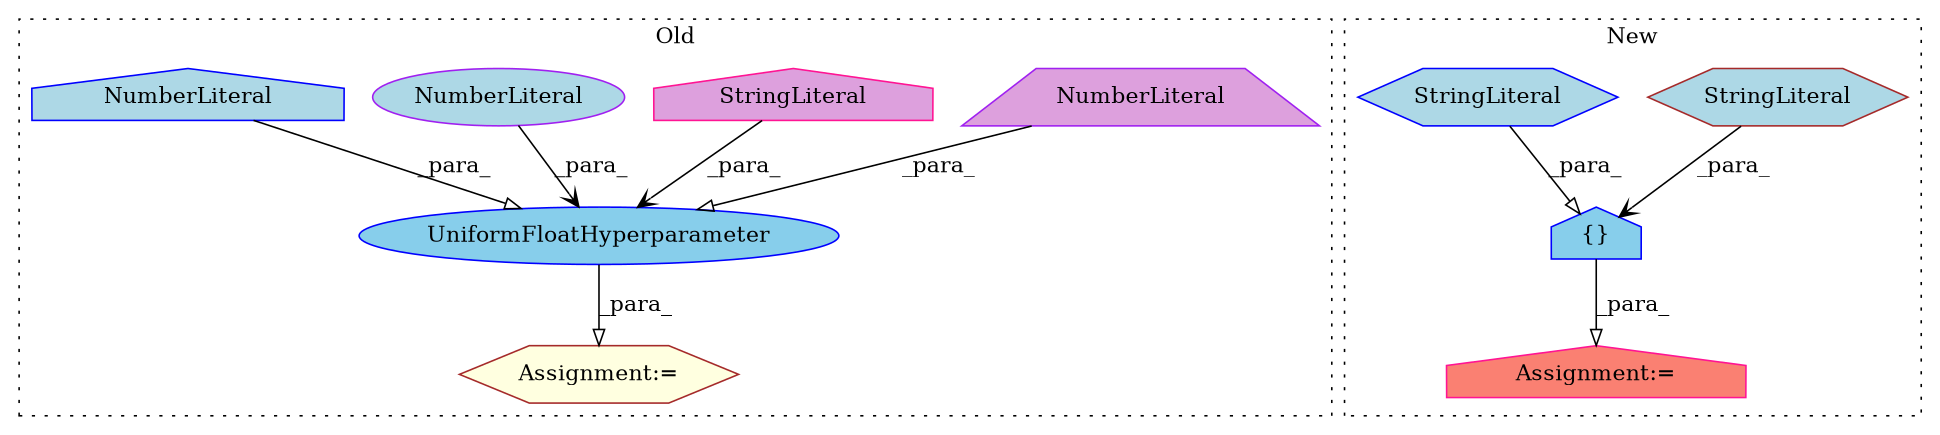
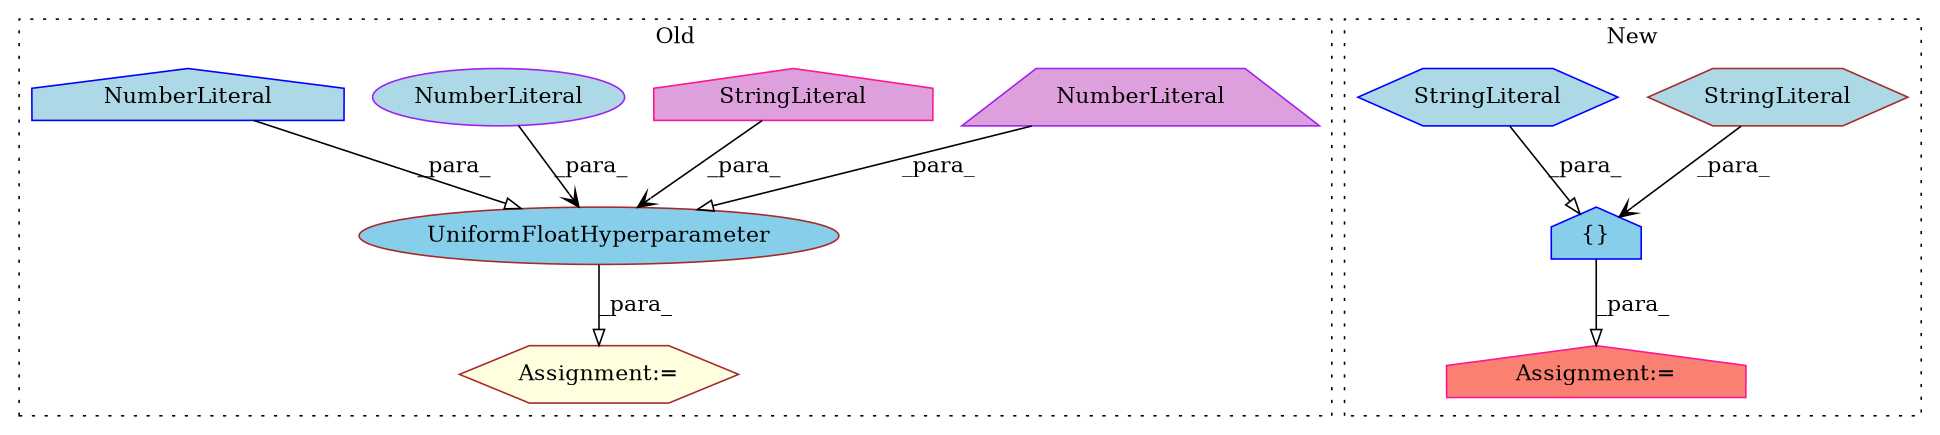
node "UniformFloatHyperparameter": color blue -> brown
